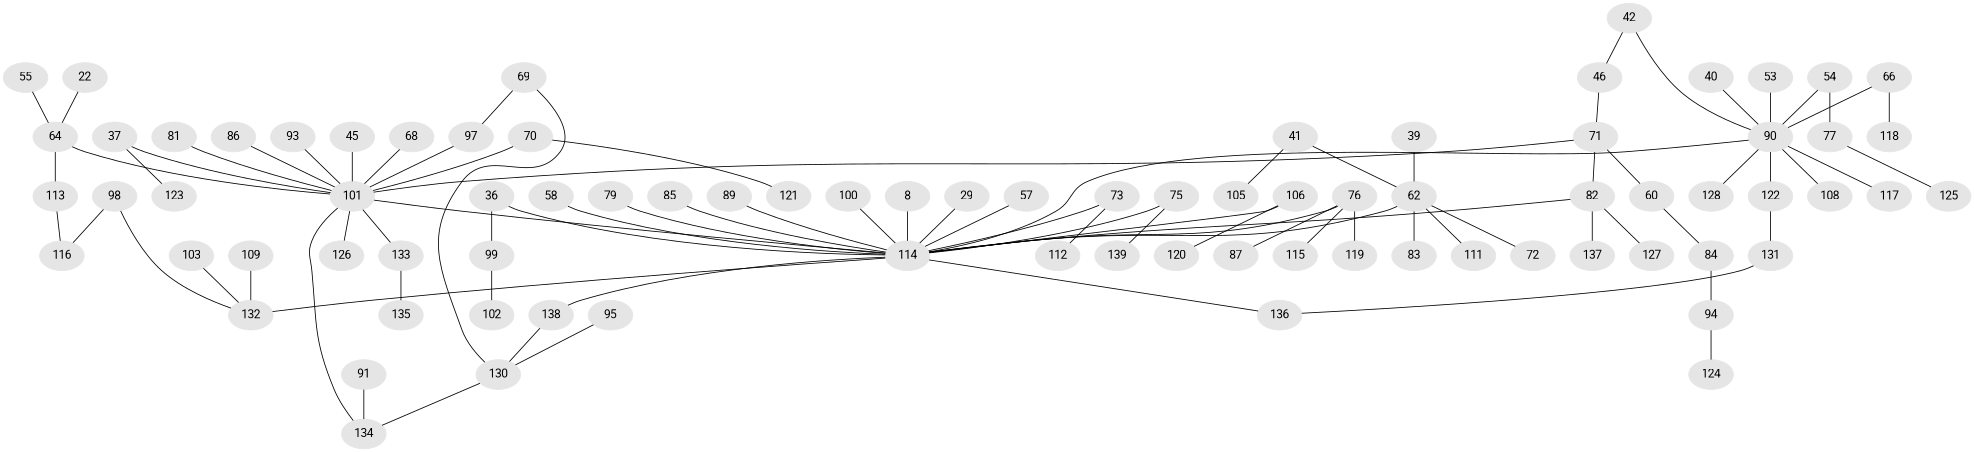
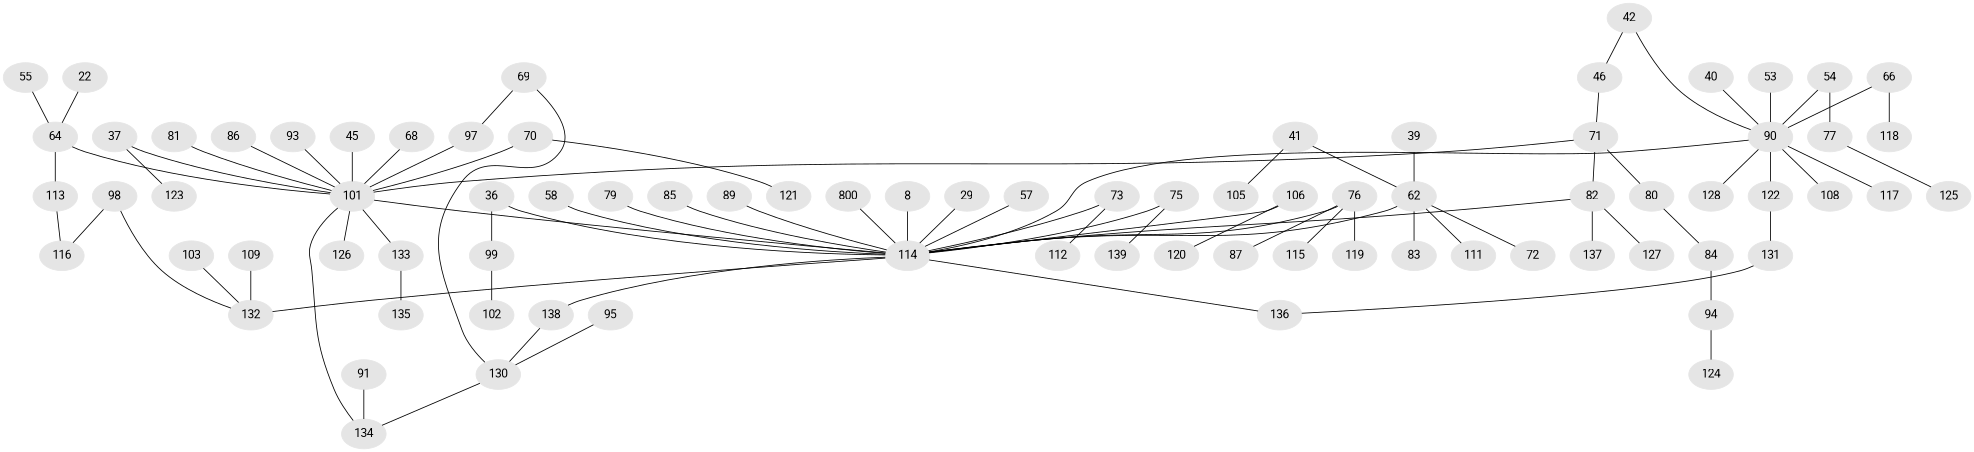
node "100": label "100" -> "800"
node "60": label "60" -> "80"
